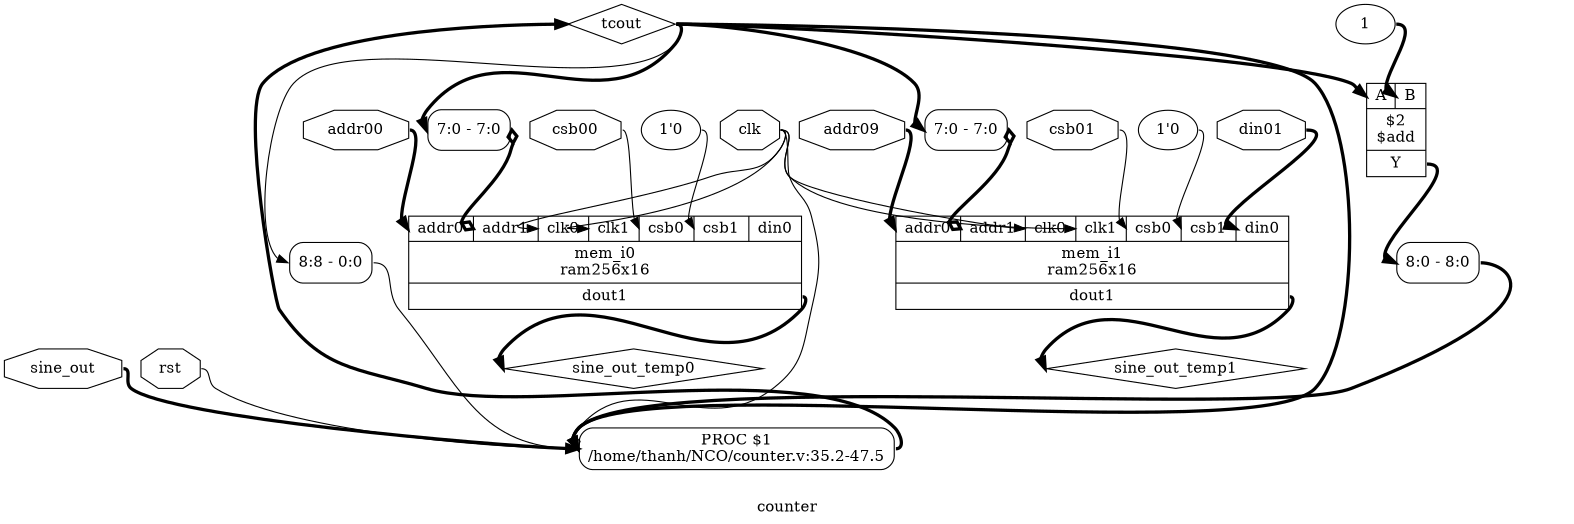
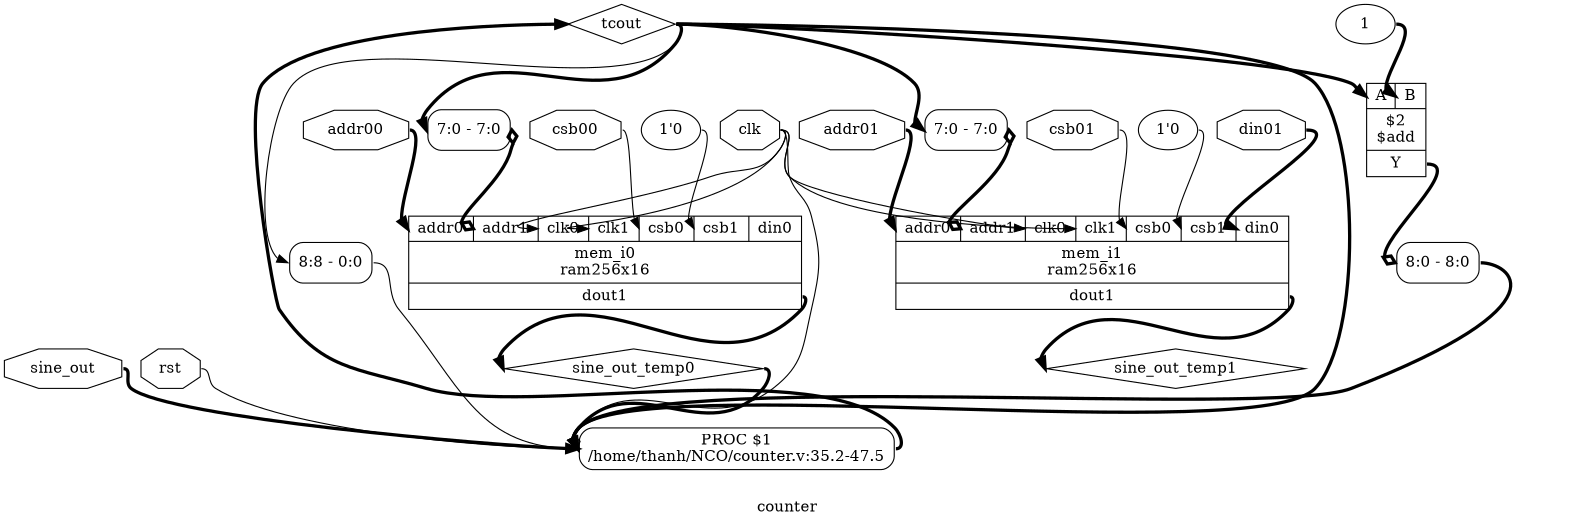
node "addr09": label "addr09" -> "addr01"
edge "A" -> "8:0 - 8:0": arrowhead normal -> odiamond
edge "sine_out_temp0" -> "PROC $1 /home/thanh/NCO/counter.v:35.2-47.5": added
